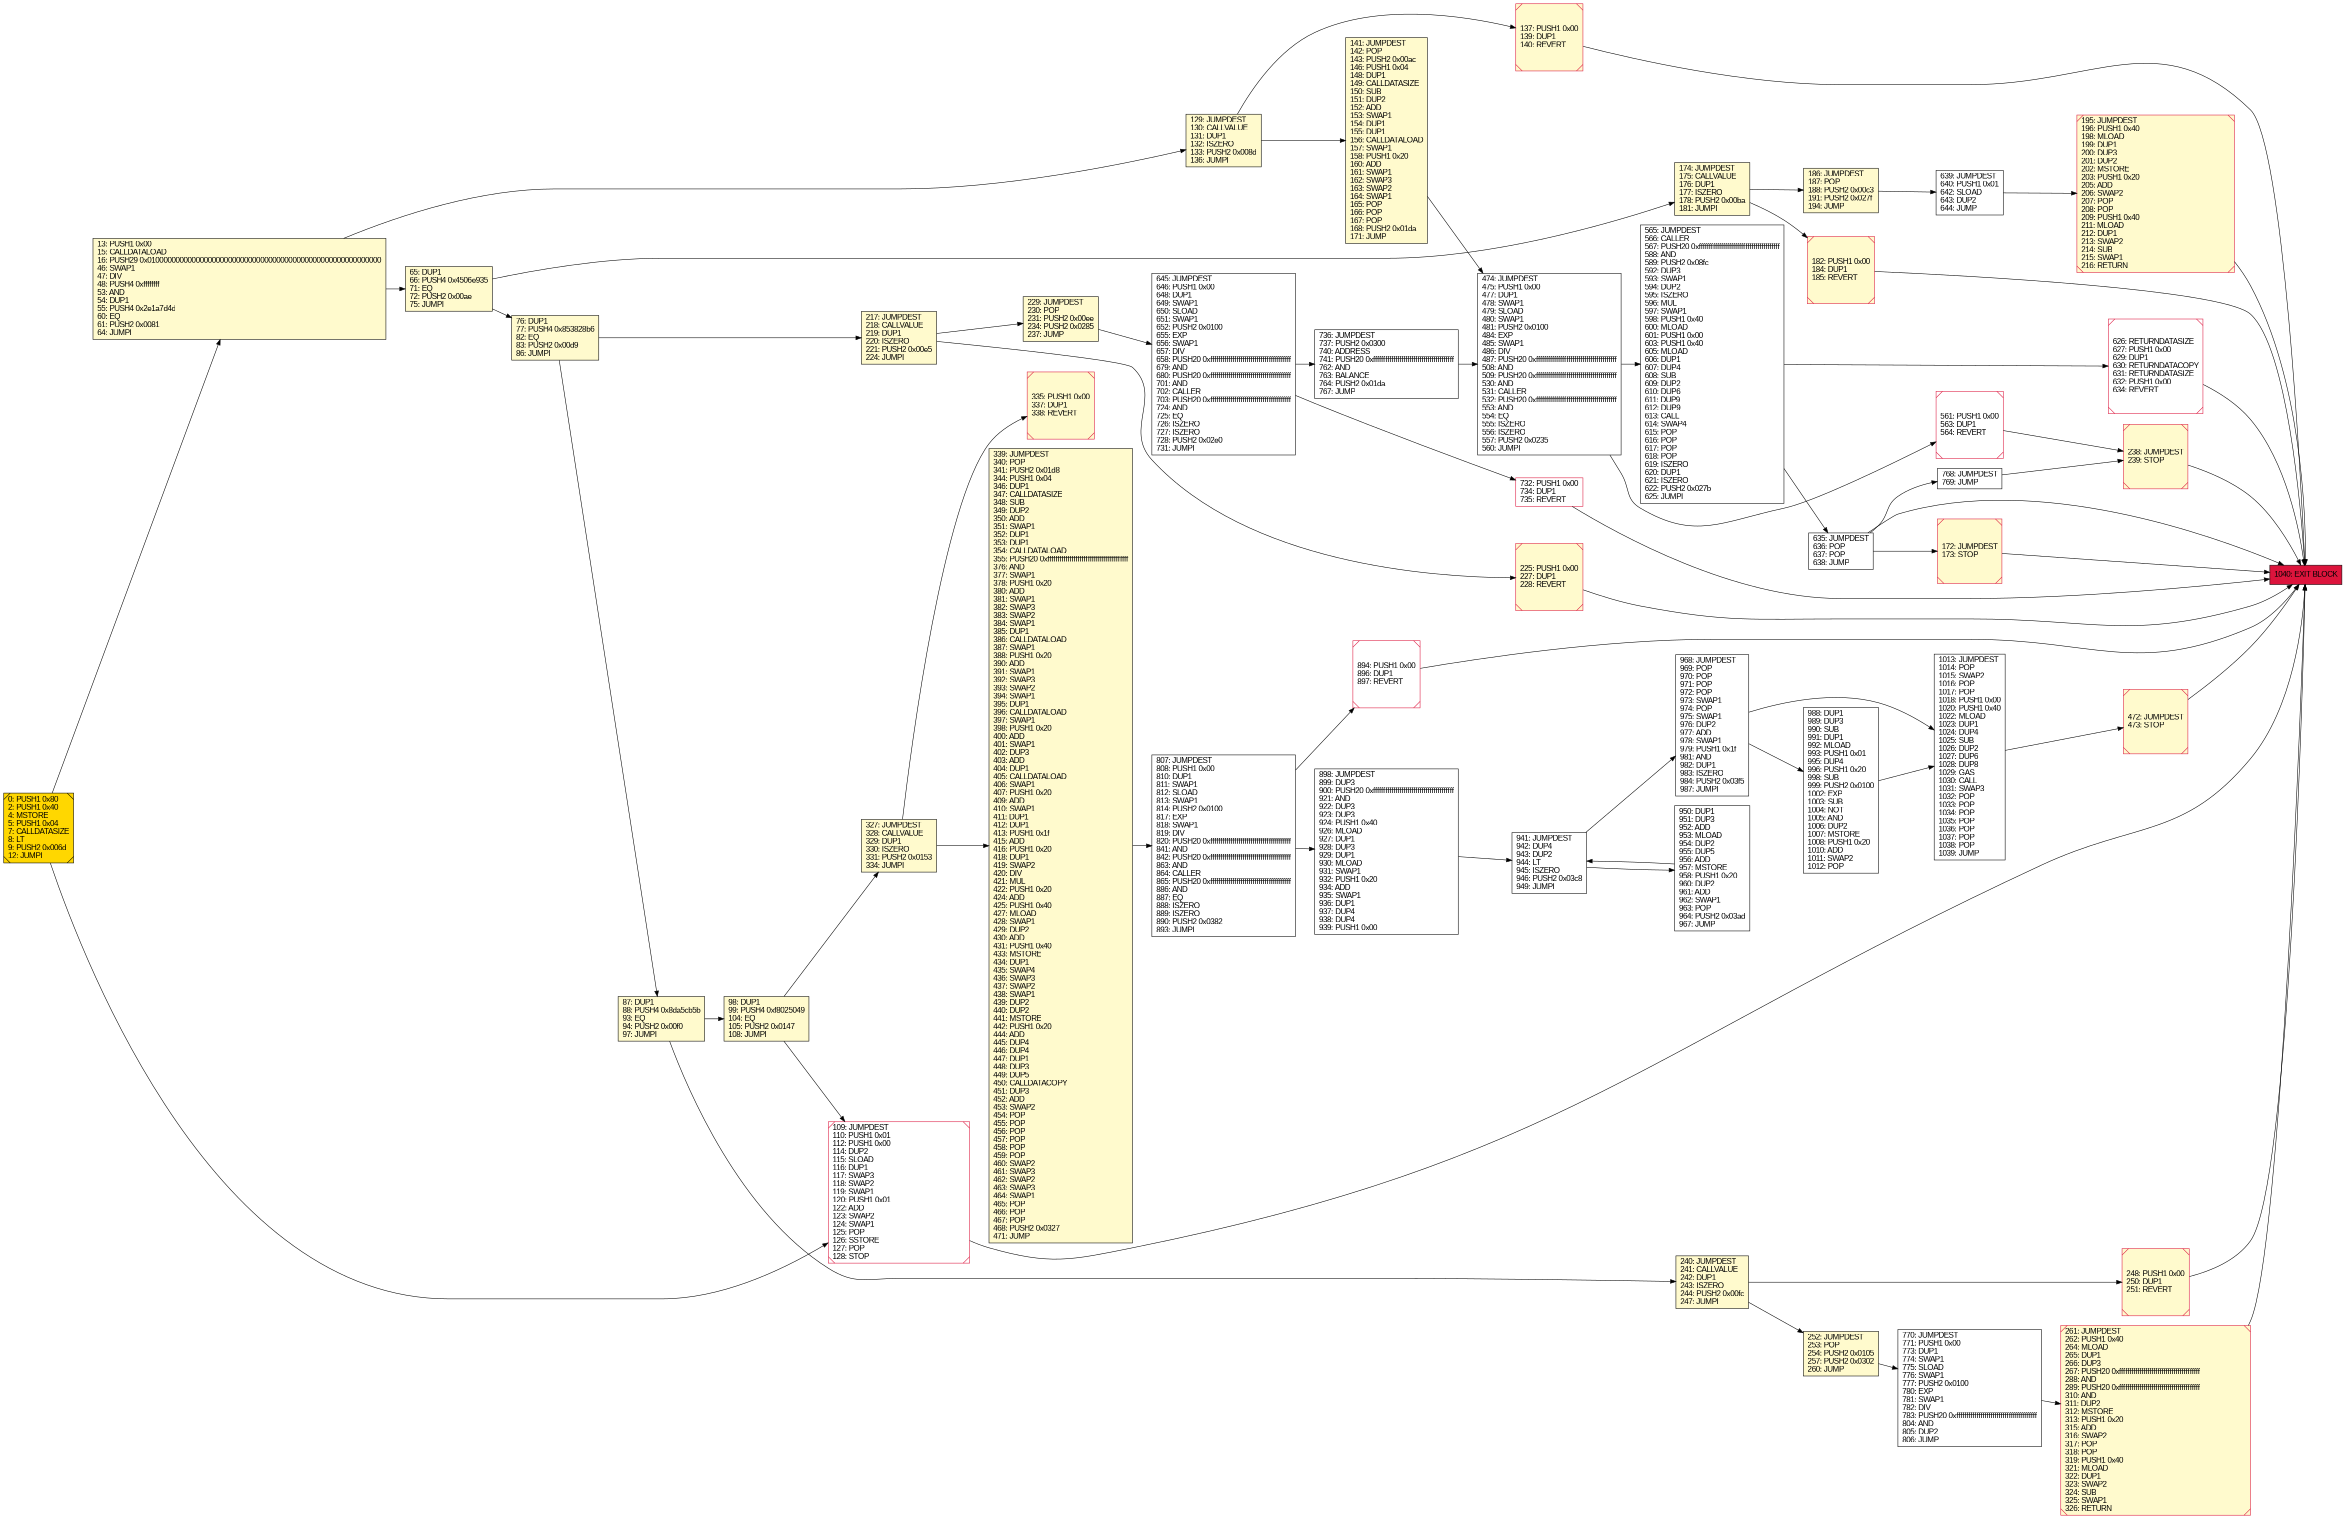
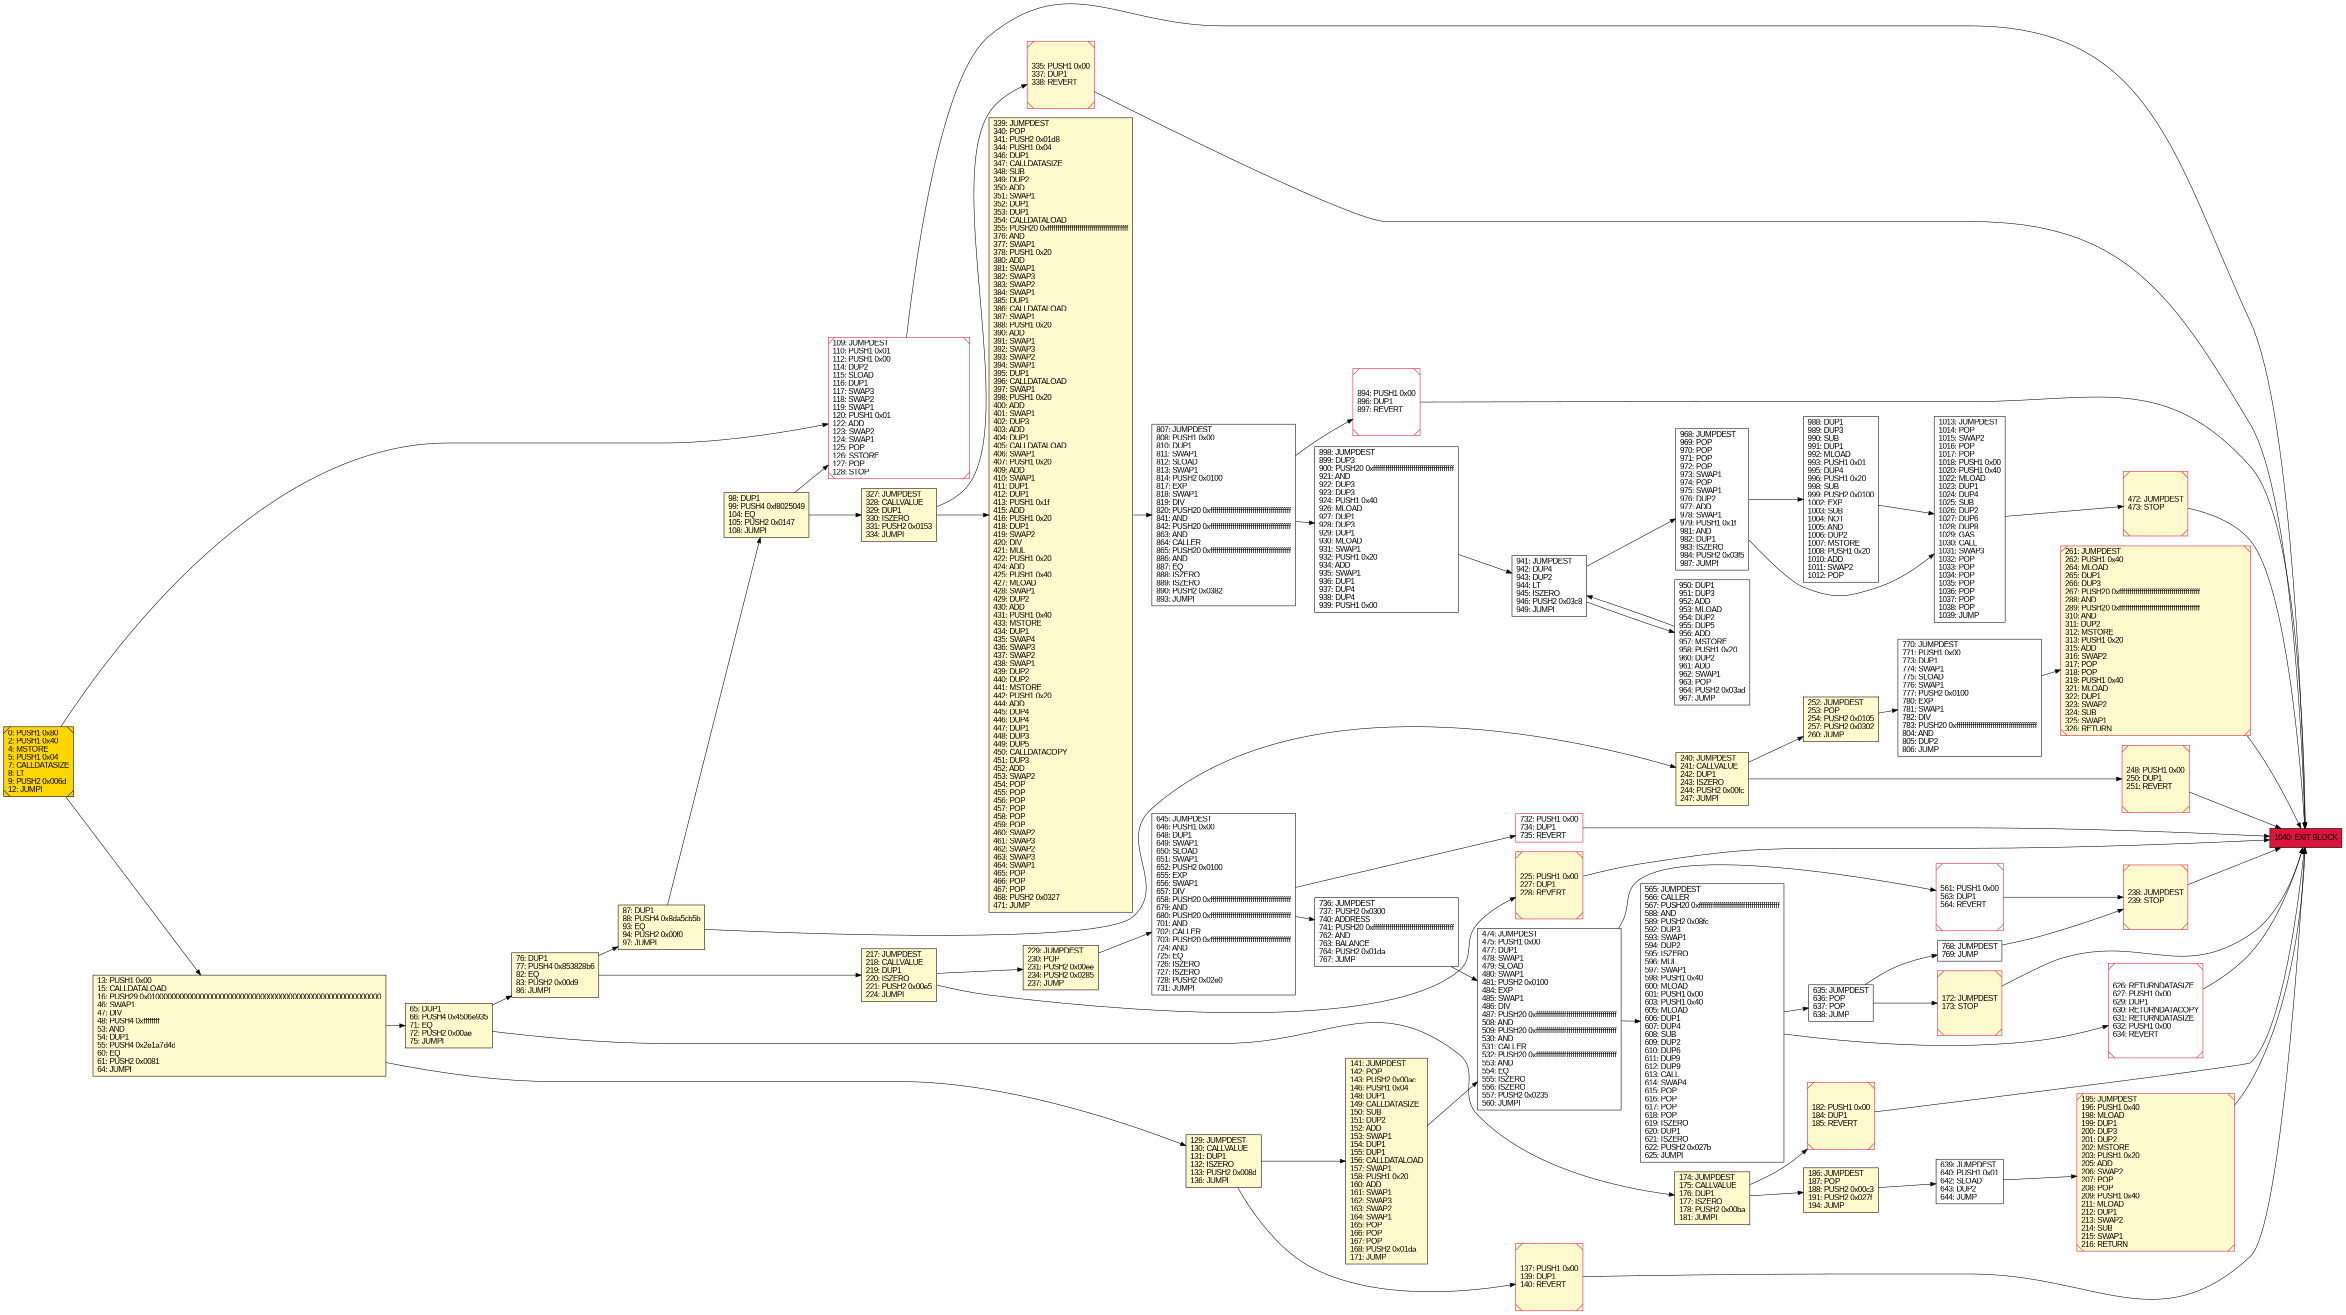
edge "635: JUMPDEST 636: POP 637: POP 638: JUMP" -> "1040: EXIT BLOCK": now "335: PUSH1 0x00 337: DUP1 338: REVERT" -> "1040: EXIT BLOCK"
